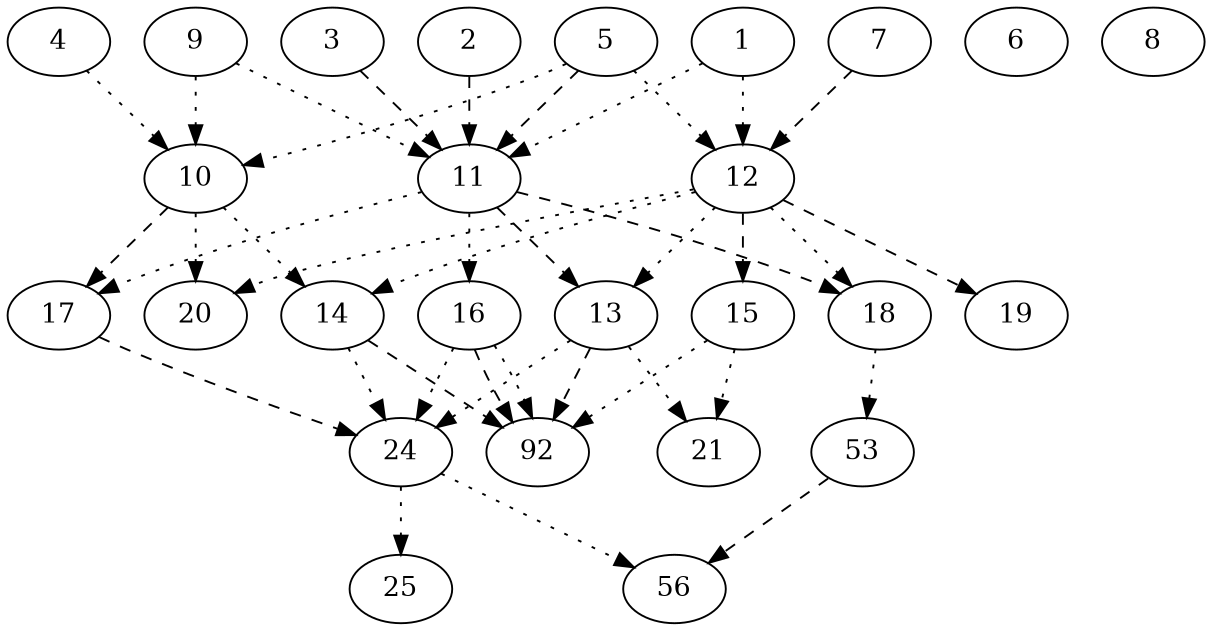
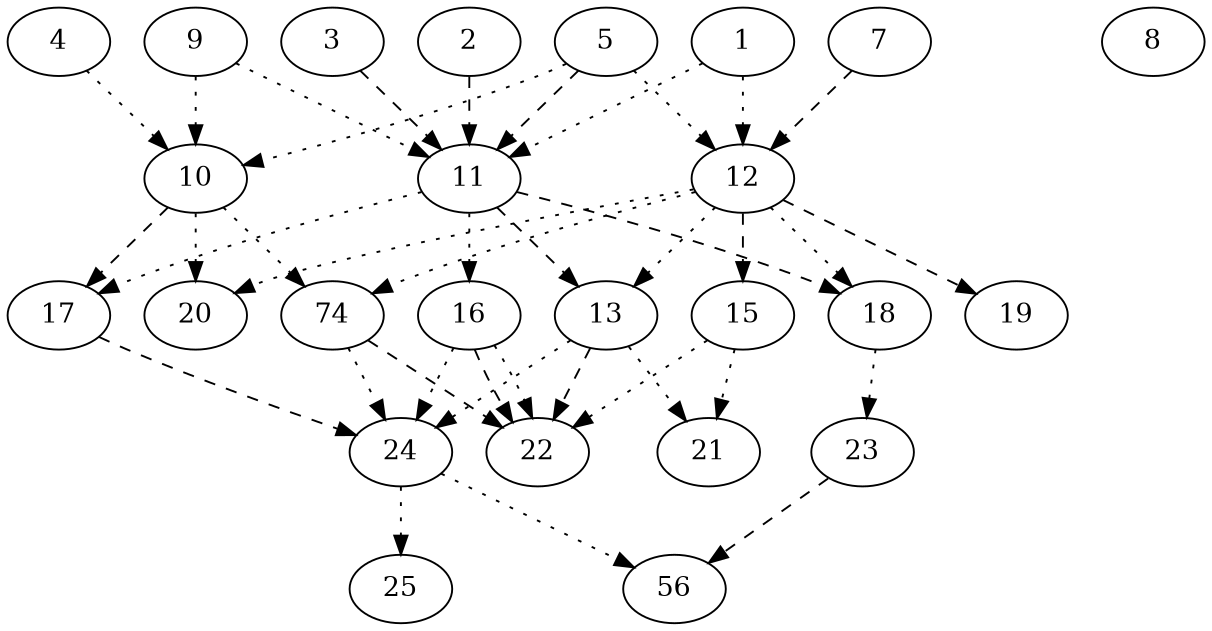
node "6": removed
node "14": label "14" -> "74"
node "92": label "92" -> "22"
node "53": label "53" -> "23"
